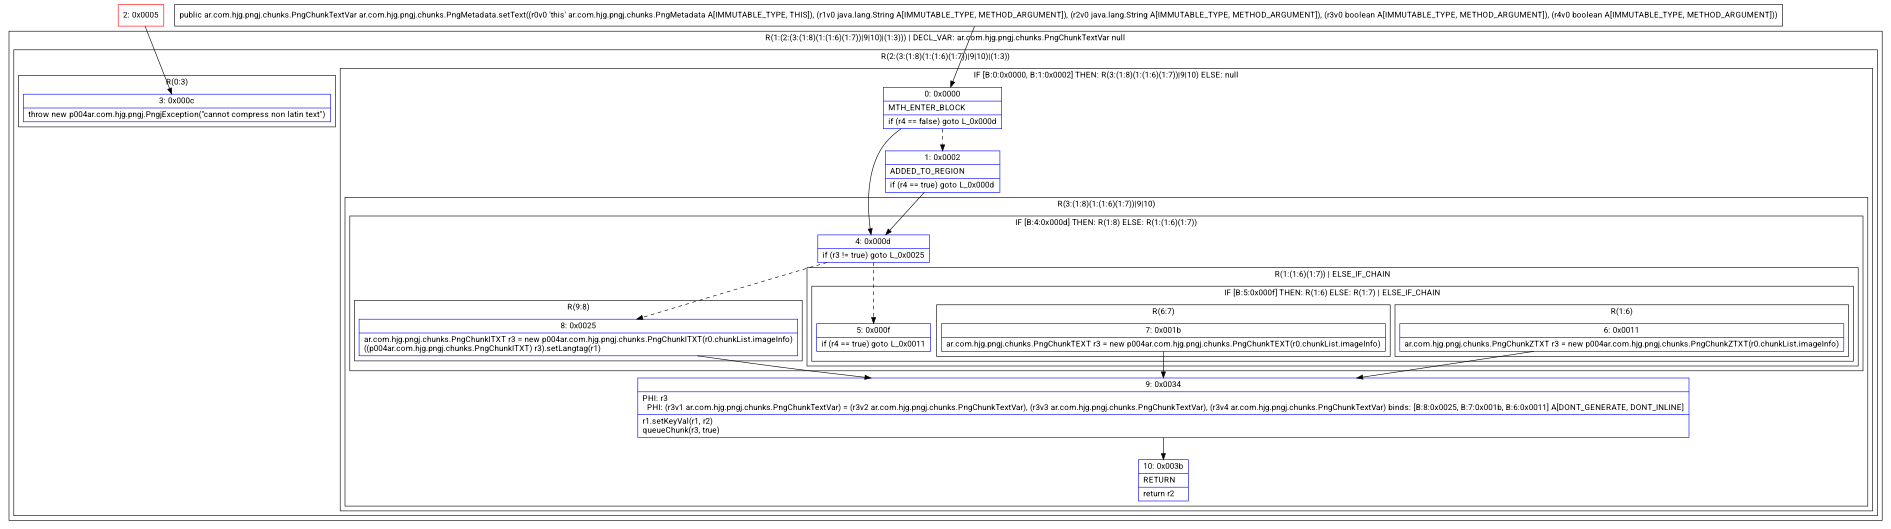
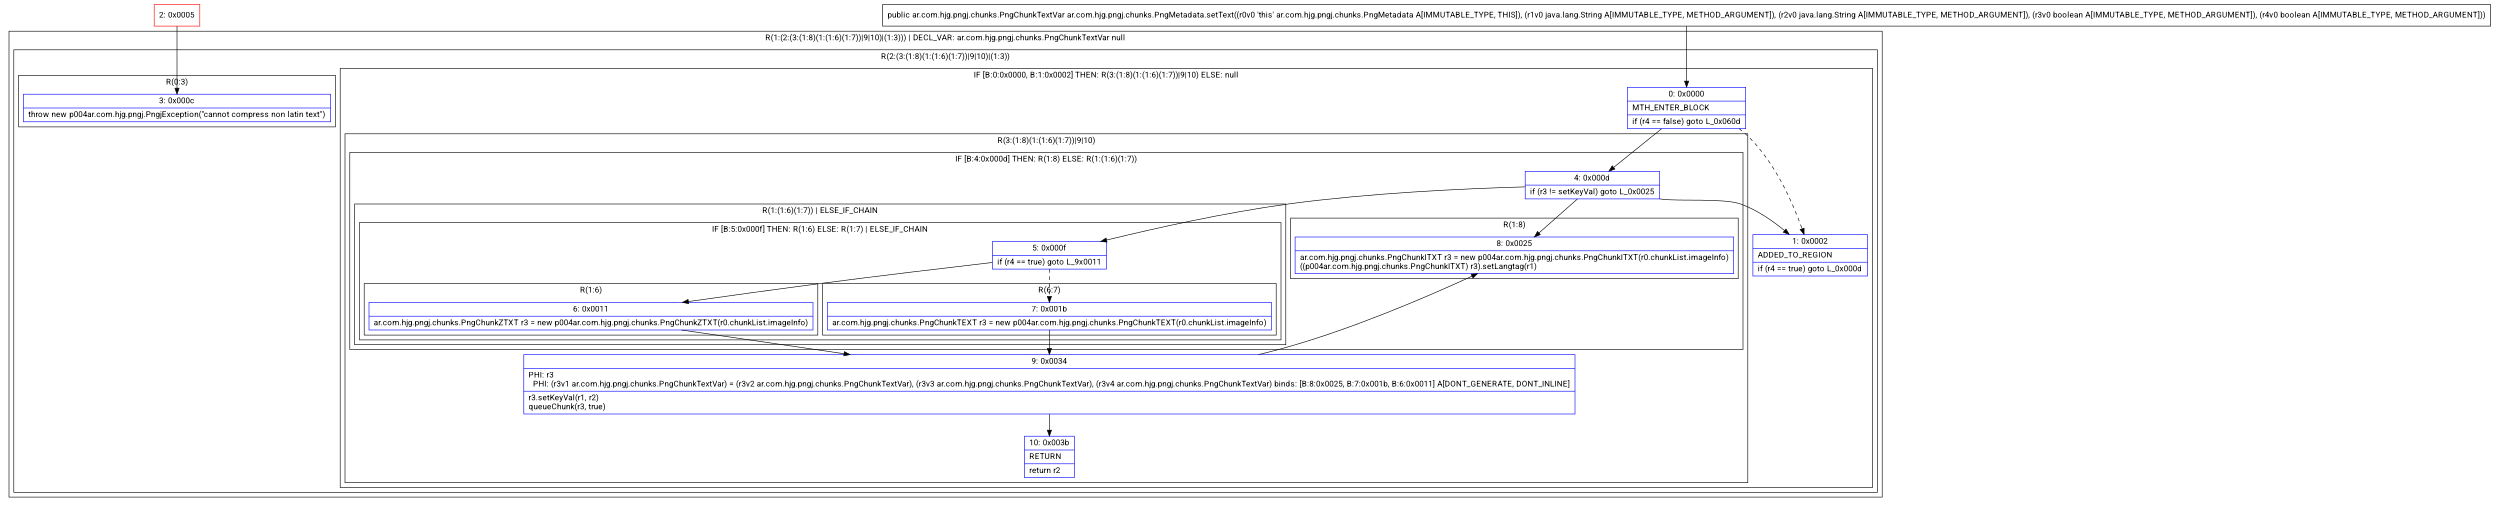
node "0: 0x0000": text "if (r4 == false) goto L_0x000d" -> "if (r4 == false) goto L_0x060d"
edge "1: 0x0002" -> "4: 0x000d": reversed
node "4: 0x000d": text "if (r3 != true) goto L_0x0025" -> "if (r3 != setKeyVal) goto L_0x0025"
edge "5: 0x000f" -> "6: 0x0011": added
edge "5: 0x000f" -> "7: 0x001b": added
edge "4: 0x000d" -> "8: 0x0025": style dashed -> solid
edge "4: 0x000d" -> "5: 0x000f": style dashed -> solid
cluster "R(9:8)": label "R(9:8)" -> "R(1:8)"
node "5: 0x000f": text "if (r4 == true) goto L_0x0011" -> "if (r4 == true) goto L_9x0011"
edge "8: 0x0025" -> "9: 0x0034": reversed
node "9: 0x0034": text "r1.setKeyVal(r1, r2)" -> "r3.setKeyVal(r1, r2)"
